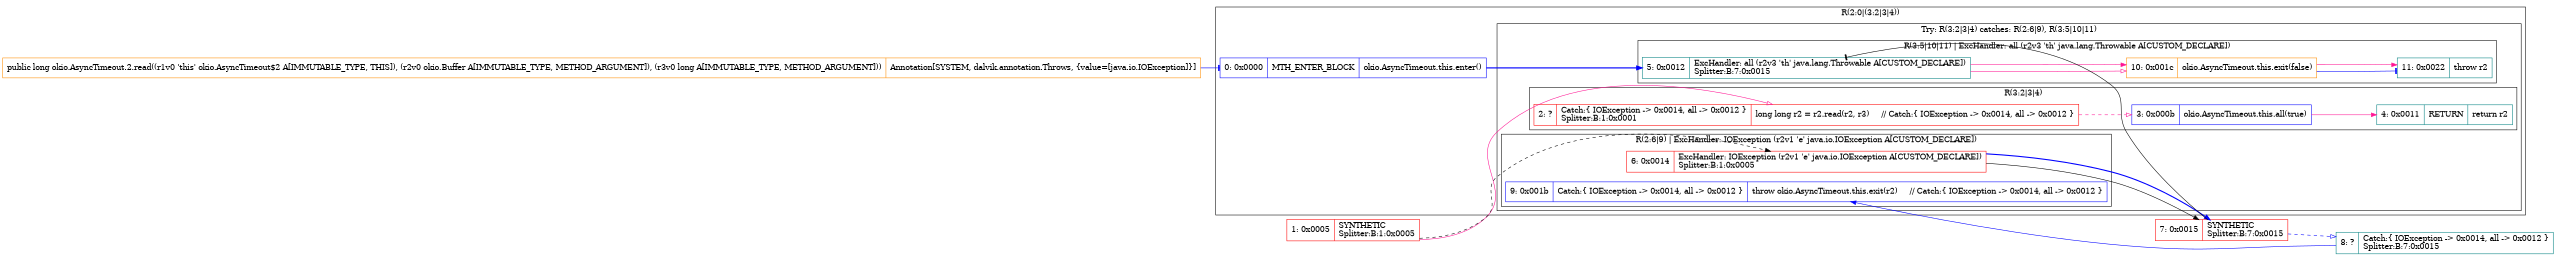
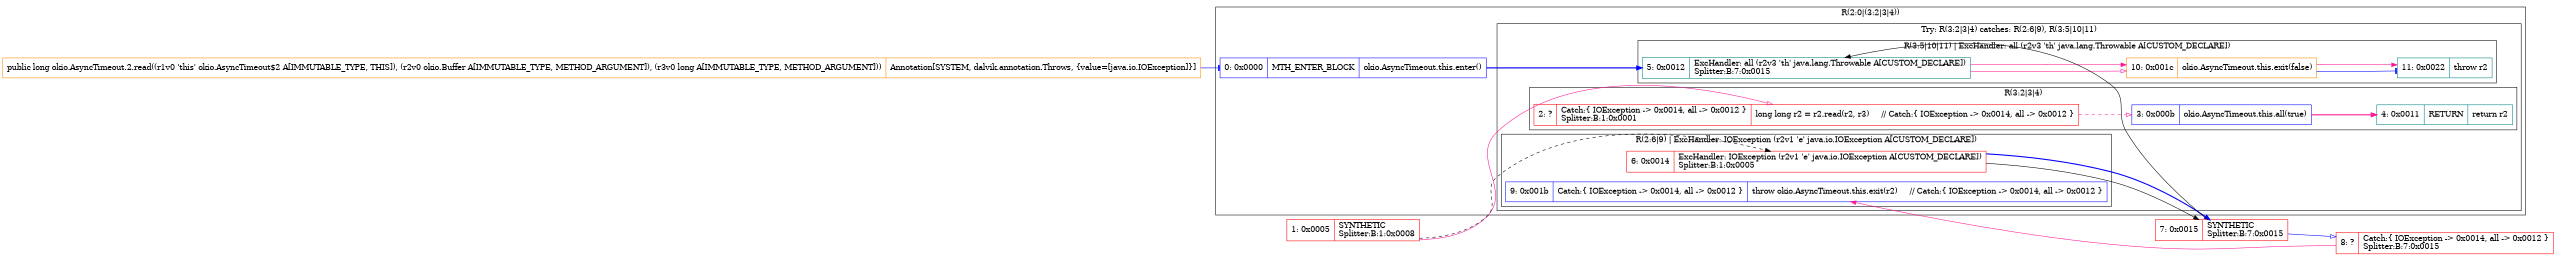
edge "7: 0x0015" -> "5: 0x0012": arrowhead tee -> normal
edge "3: 0x000b" -> "4: 0x0011": style solid -> bold
node "1: 0x0005": text "Splitter:B:1:0x0005" -> "Splitter:B:1:0x0008"
edge "7: 0x0015" -> "8: ?": style dashed -> solid
edge "8: ?" -> "9: 0x001b": color blue -> deeppink
node "8: ?": color teal -> red
